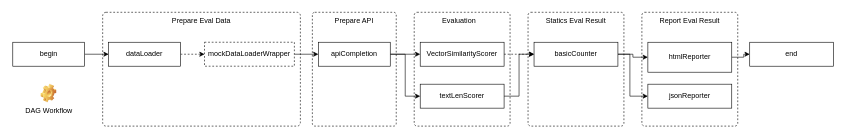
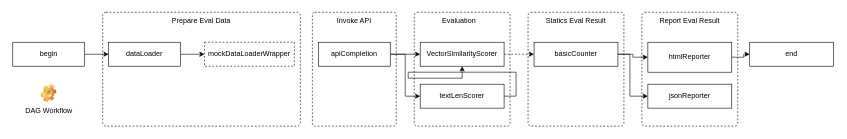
node "Prepare API": label "Prepare API" -> "Invoke API"
edge "dataLoader" -> "mockDataLoaderWrapper": style dashed -> solid
edge "mockDataLoaderWrapper" -> "apiCompletion": removed
edge "textLenScorer" -> "basicCounter": now "textLenScorer" -> "VectorSimilarityScorer"
